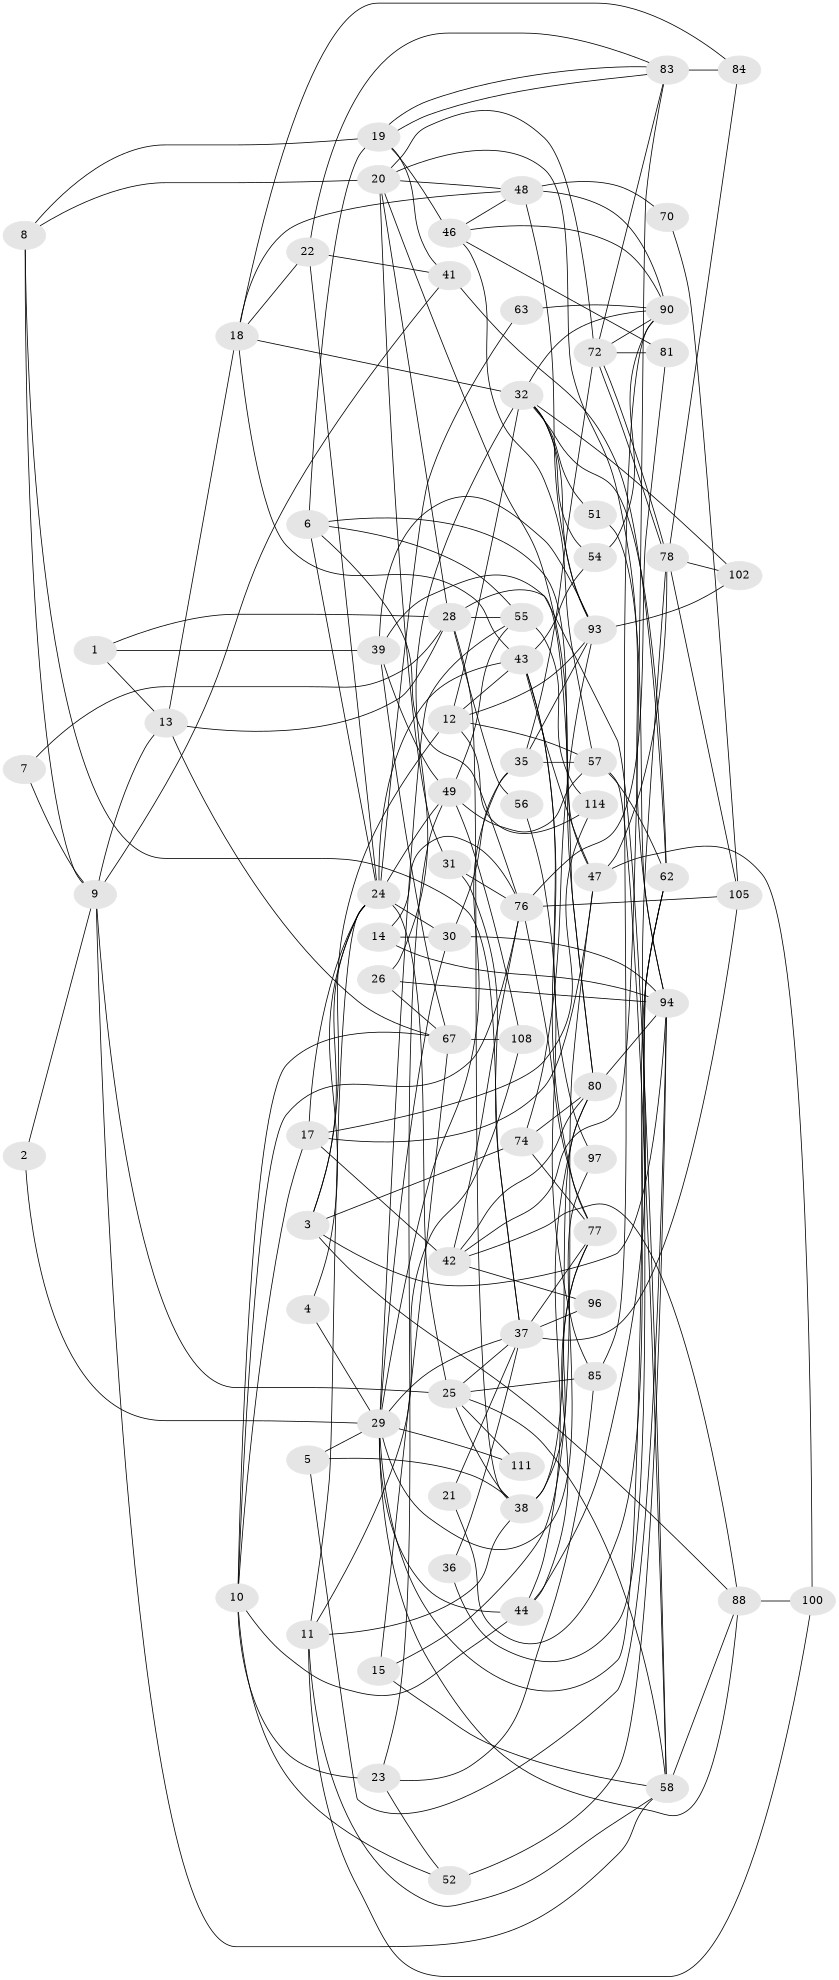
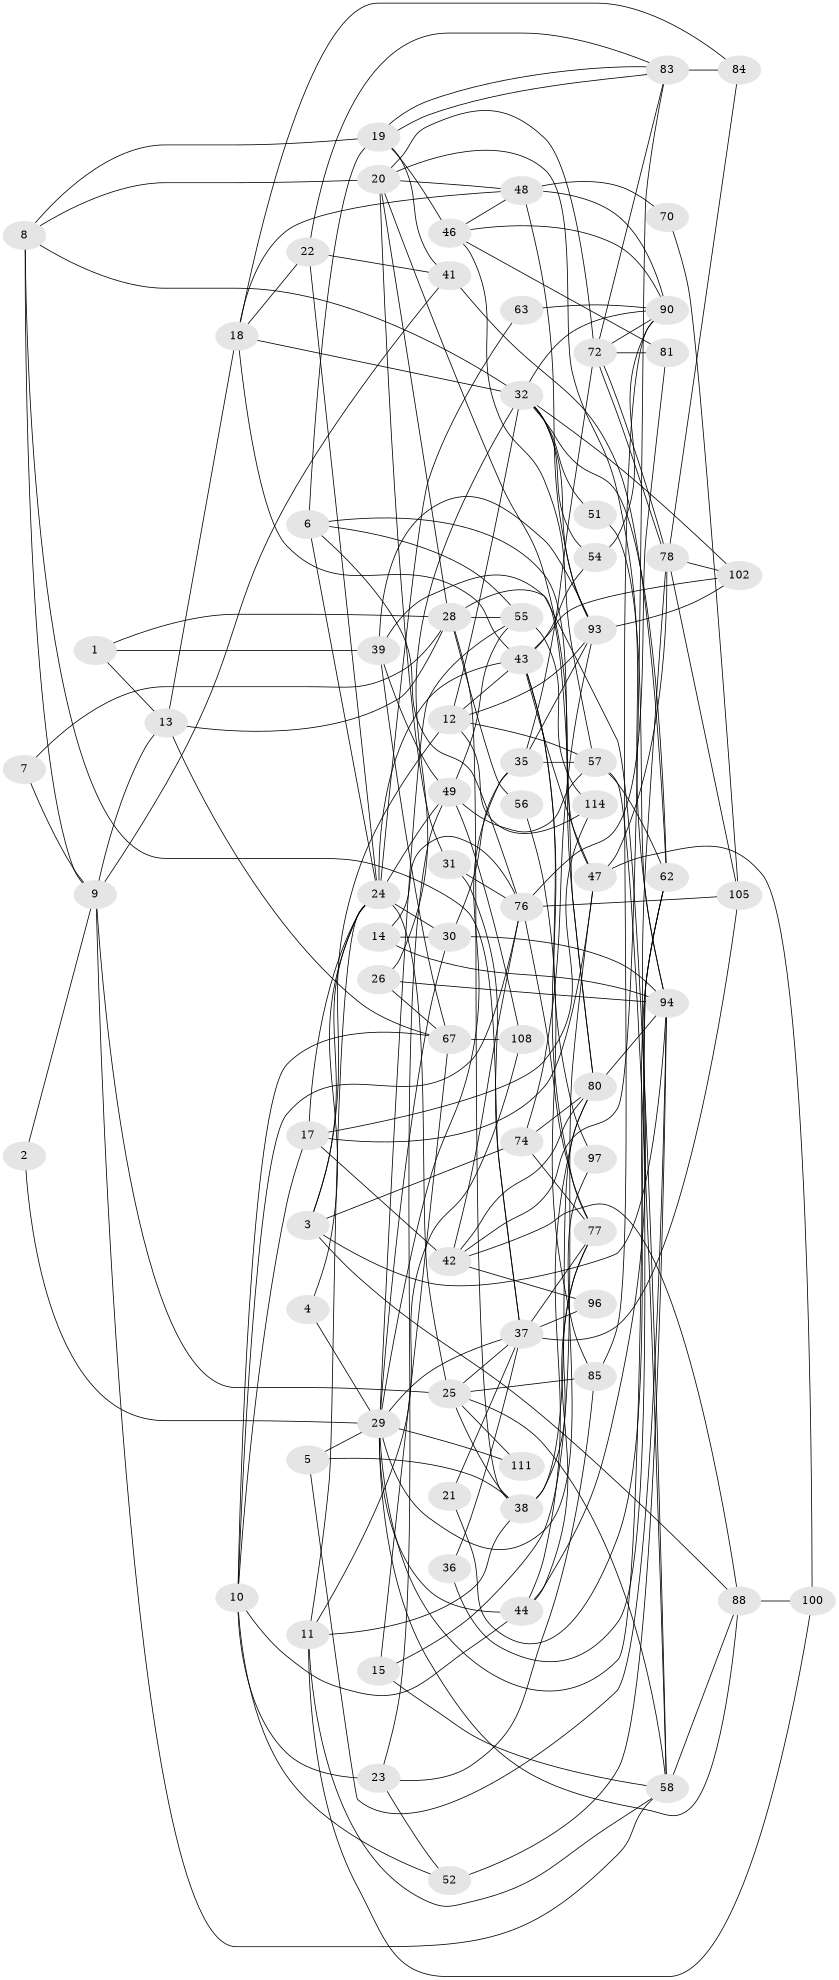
edge "8" -- "32": added
edge "102" -- "43": added
